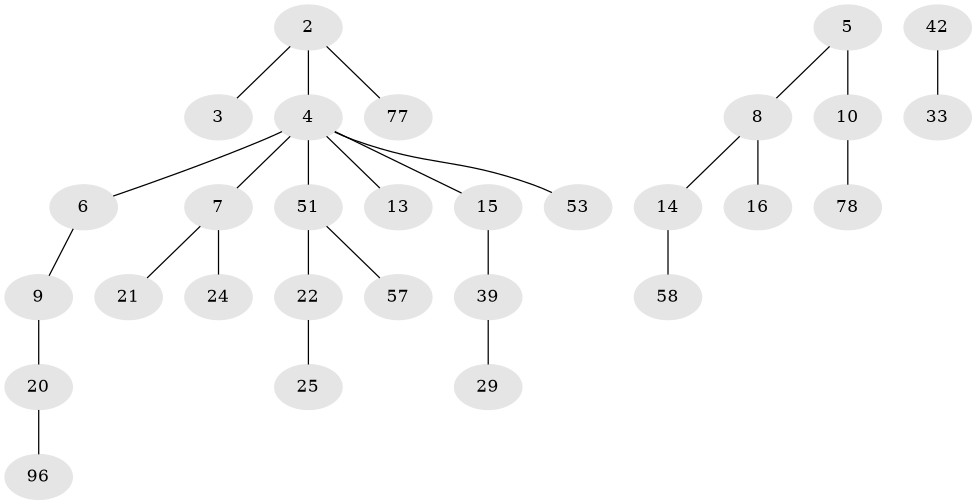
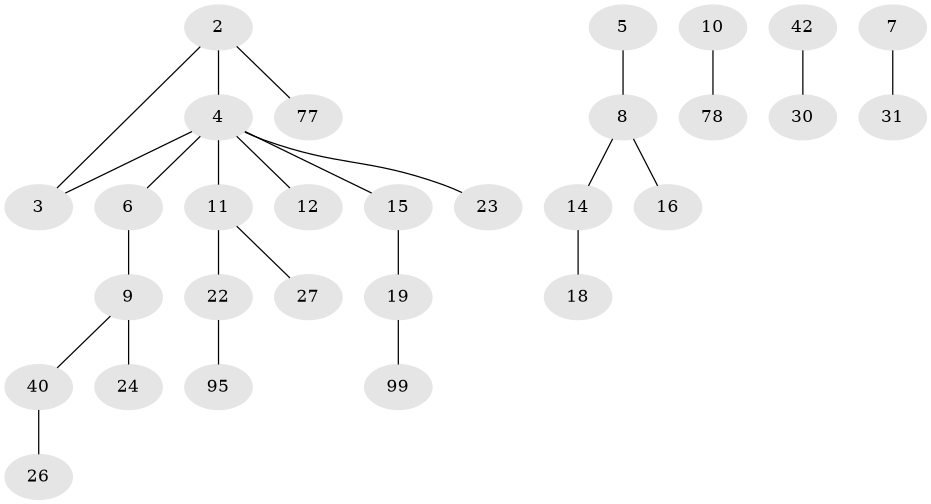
edge "5" -- "10": removed
node "33": label "33" -> "30"
edge "4" -- "7": now "4" -- "3"
node "51": label "51" -> "11"
node "13": label "13" -> "12"
node "53": label "53" -> "23"
edge "7" -- "24": now "9" -- "24"
node "21": label "21" -> "31"
node "57": label "57" -> "27"
node "39": label "39" -> "19"
node "58": label "58" -> "18"
node "20": label "20" -> "40"
node "25": label "25" -> "95"
node "29": label "29" -> "99"
node "96": label "96" -> "26"
